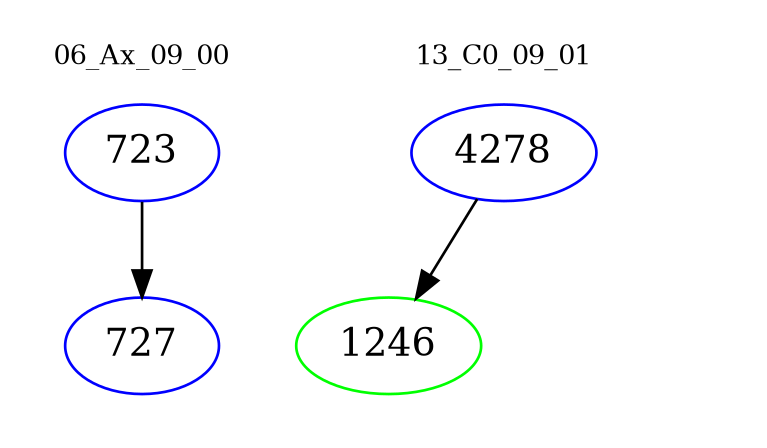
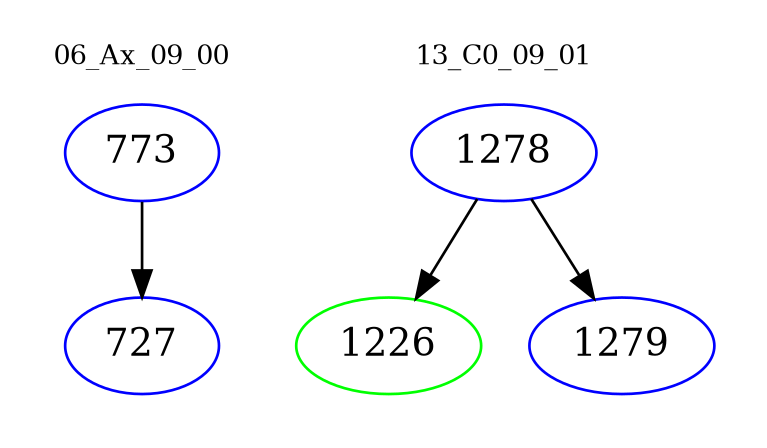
node "723": label "723" -> "773"
node "4278": label "4278" -> "1278"
node "1246": label "1246" -> "1226"
node "1279": added
